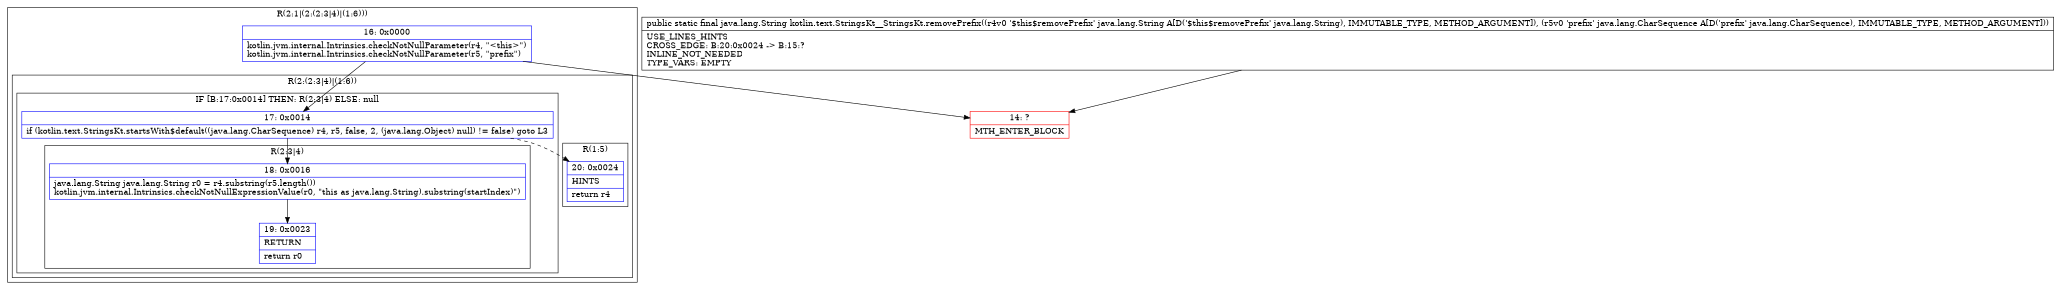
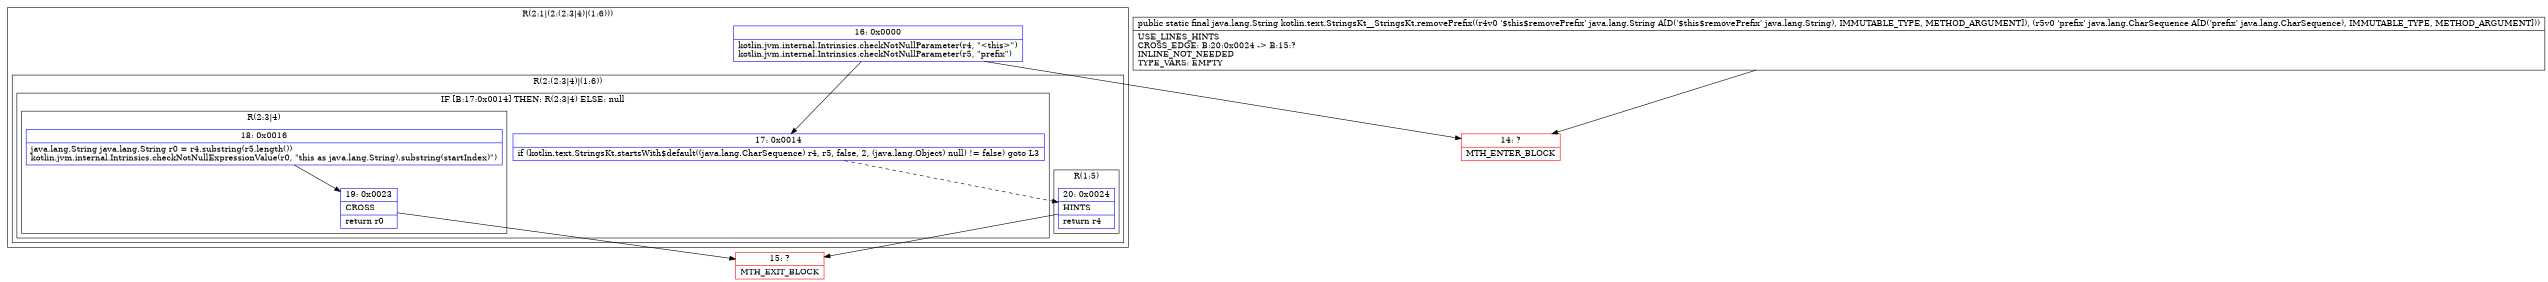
edge "17: 0x0014" -> "18: 0x0016": removed
node "19: 0x0023": text "RETURN" -> "CROSS"
node "15: ?": added
